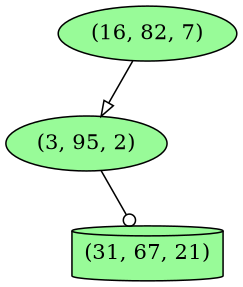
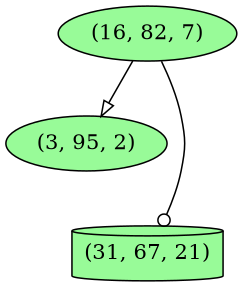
edge "(3, 95, 2)" -> "(31, 67, 21)": now "(16, 82, 7)" -> "(31, 67, 21)"
